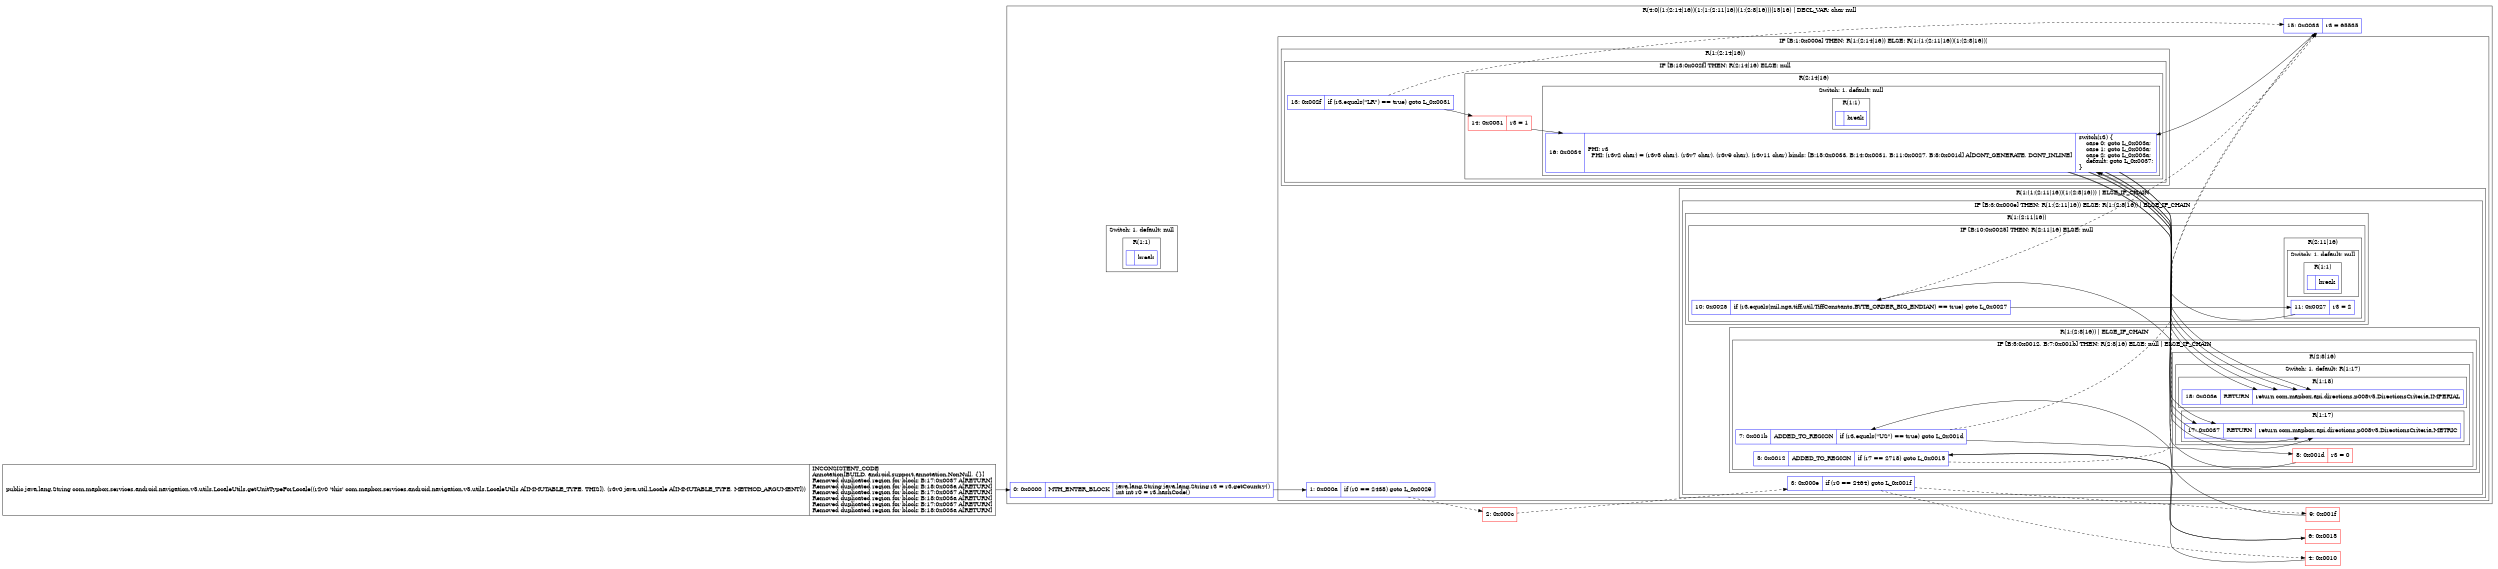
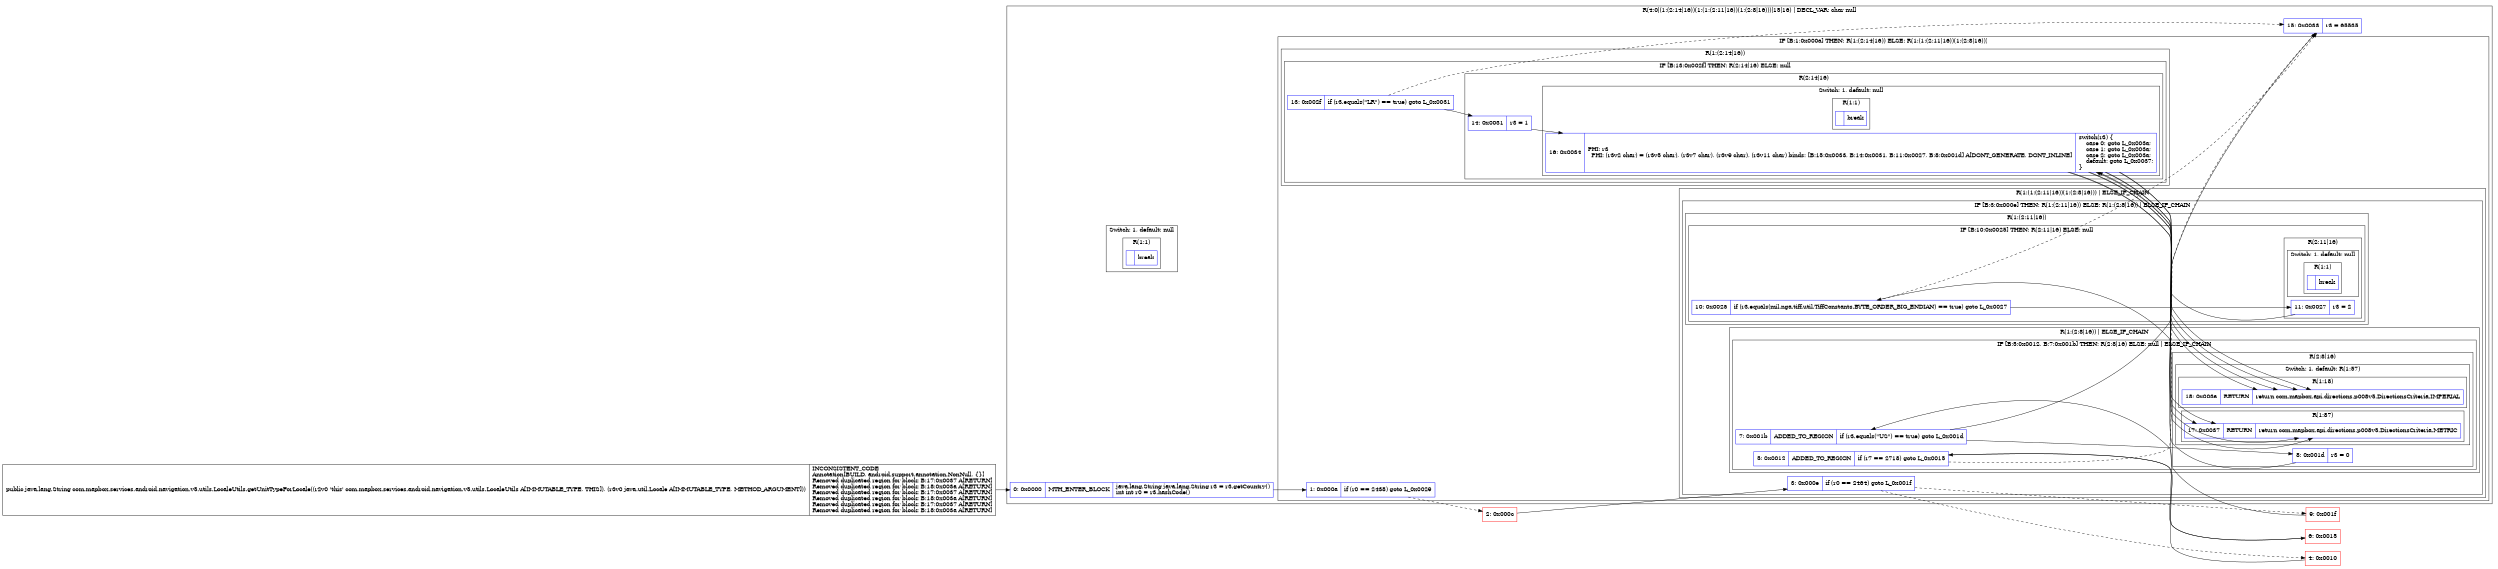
edge "15: 0x0033" -> "16: 0x0034": removed
node "14: 0x0031": color red -> blue
edge "7: 0x001b" -> "15: 0x0033": style dashed -> solid
cluster "Switch: 1, default: R(1:17)": label "Switch: 1, default: R(1:17)" -> "Switch: 1, default: R(1:57)"
cluster "R(1:17)": label "R(1:17)" -> "R(1:87)"
node "8: 0x001d": color red -> blue
edge "2: 0x000c" -> "3: 0x000e": style dashed -> solid
